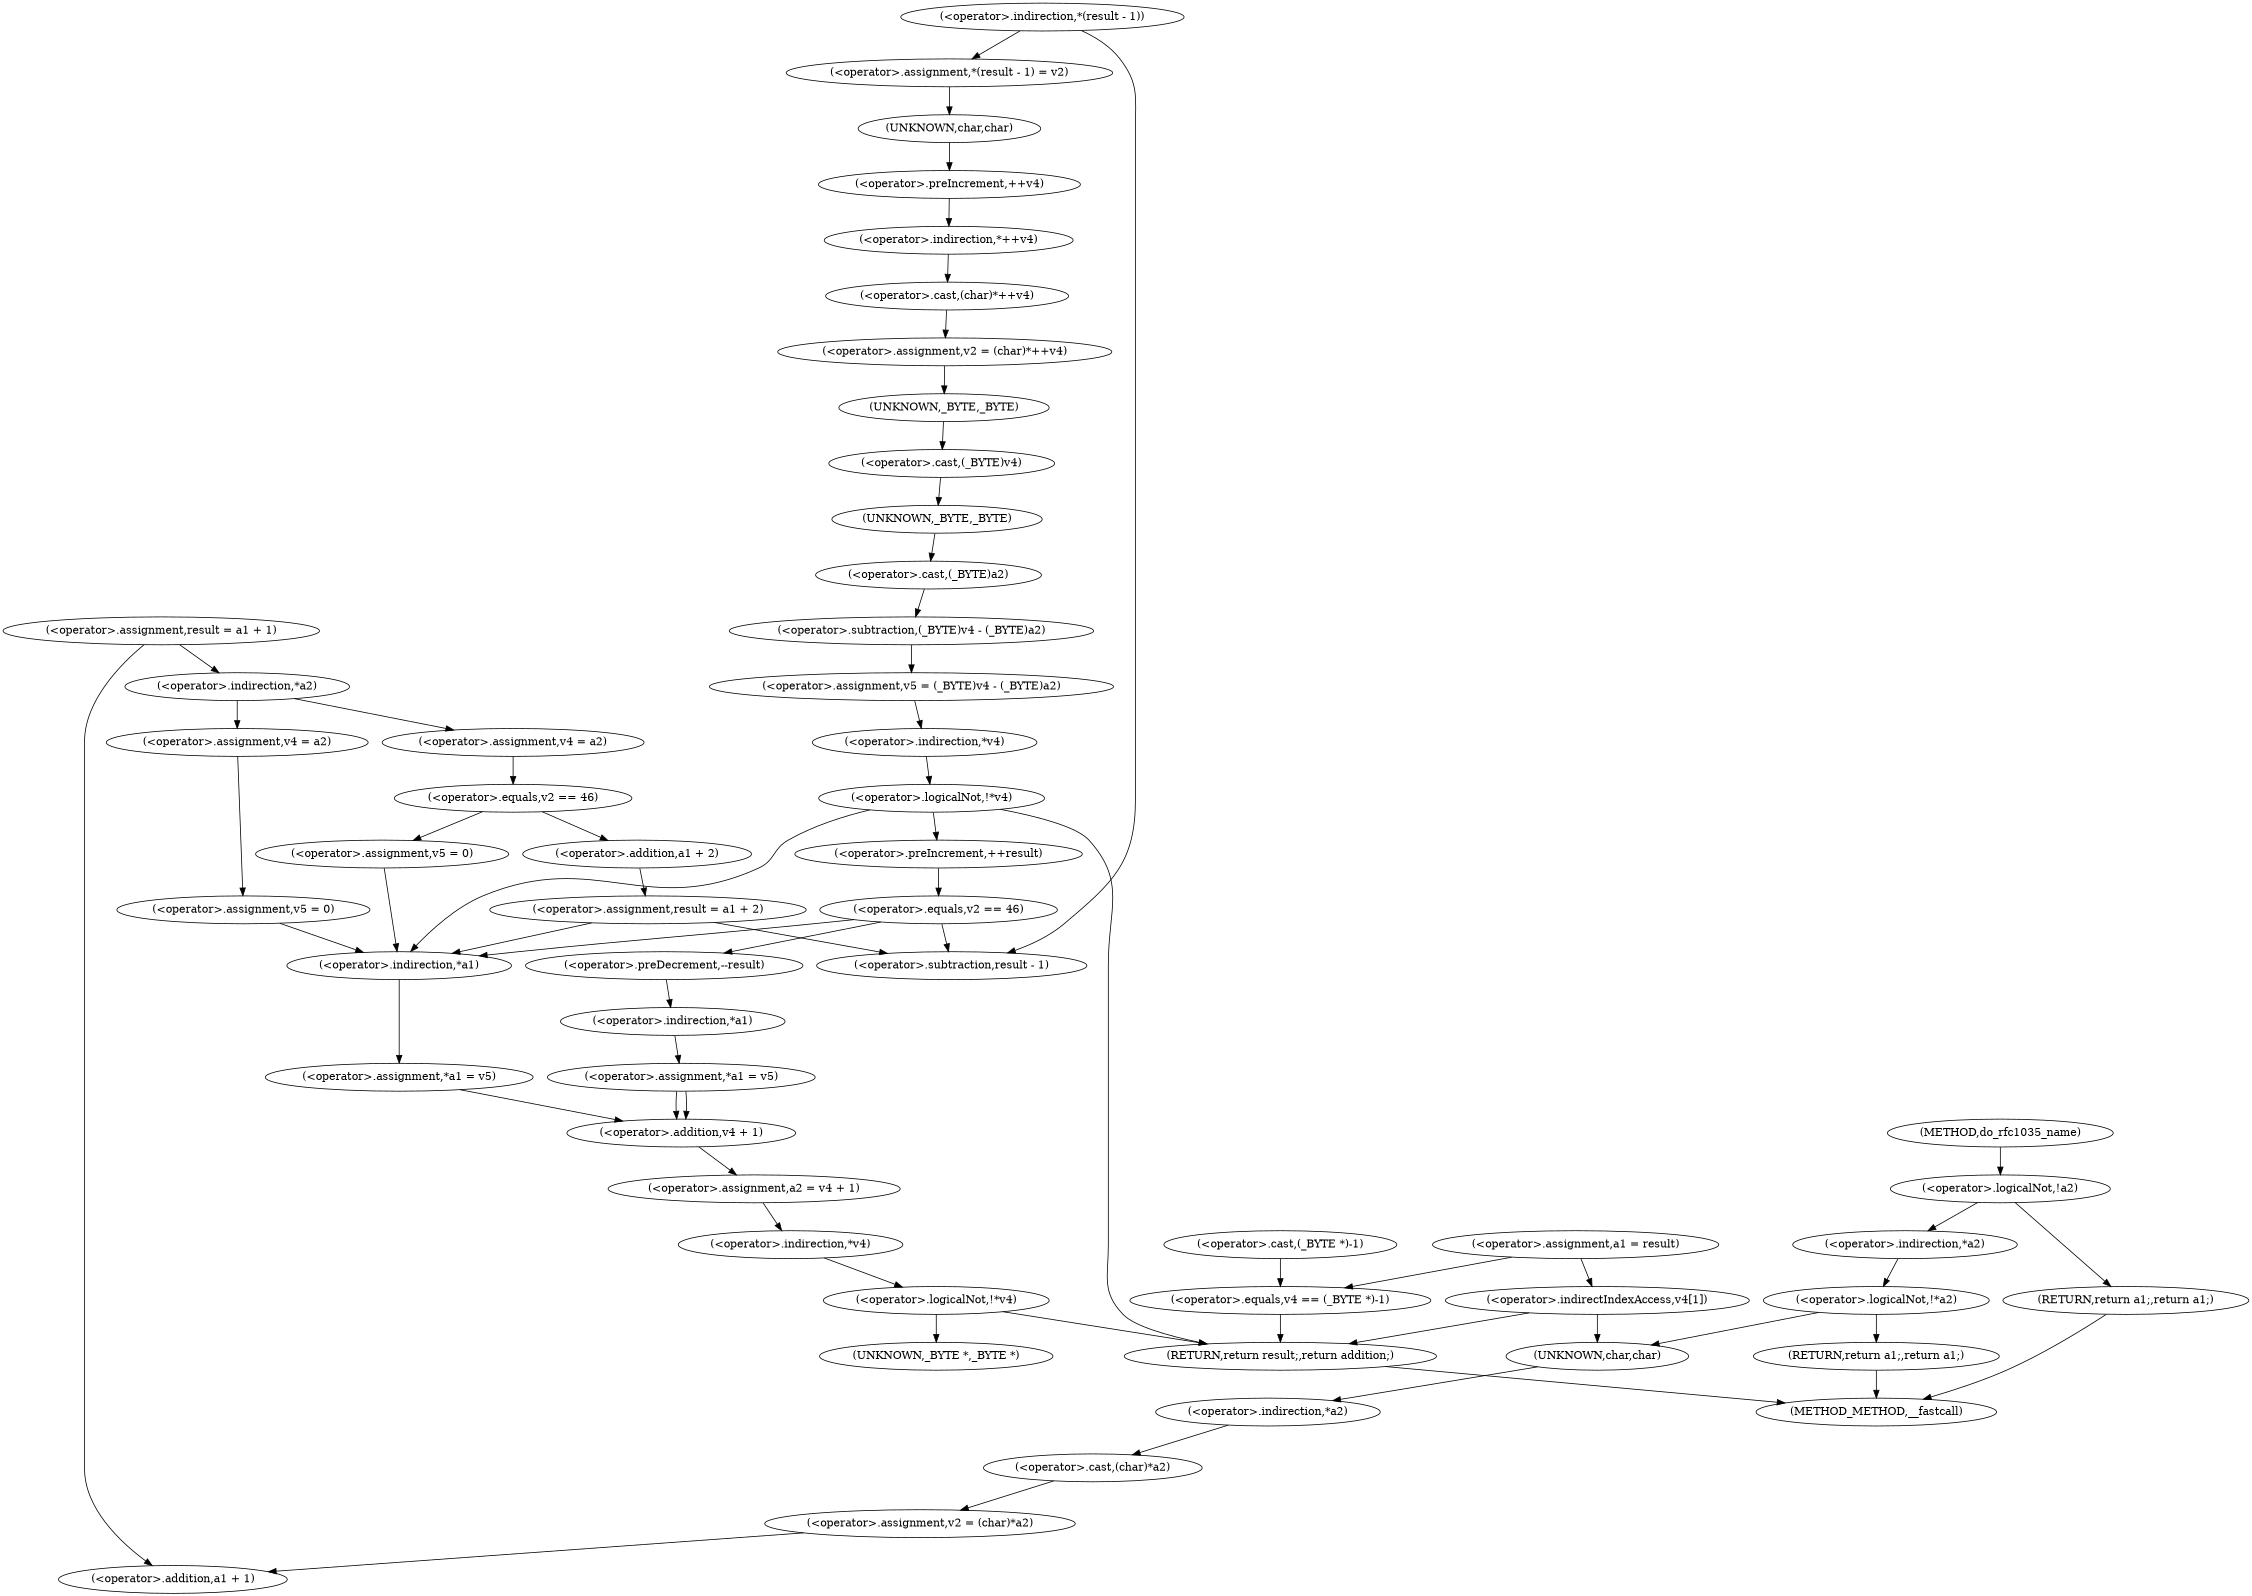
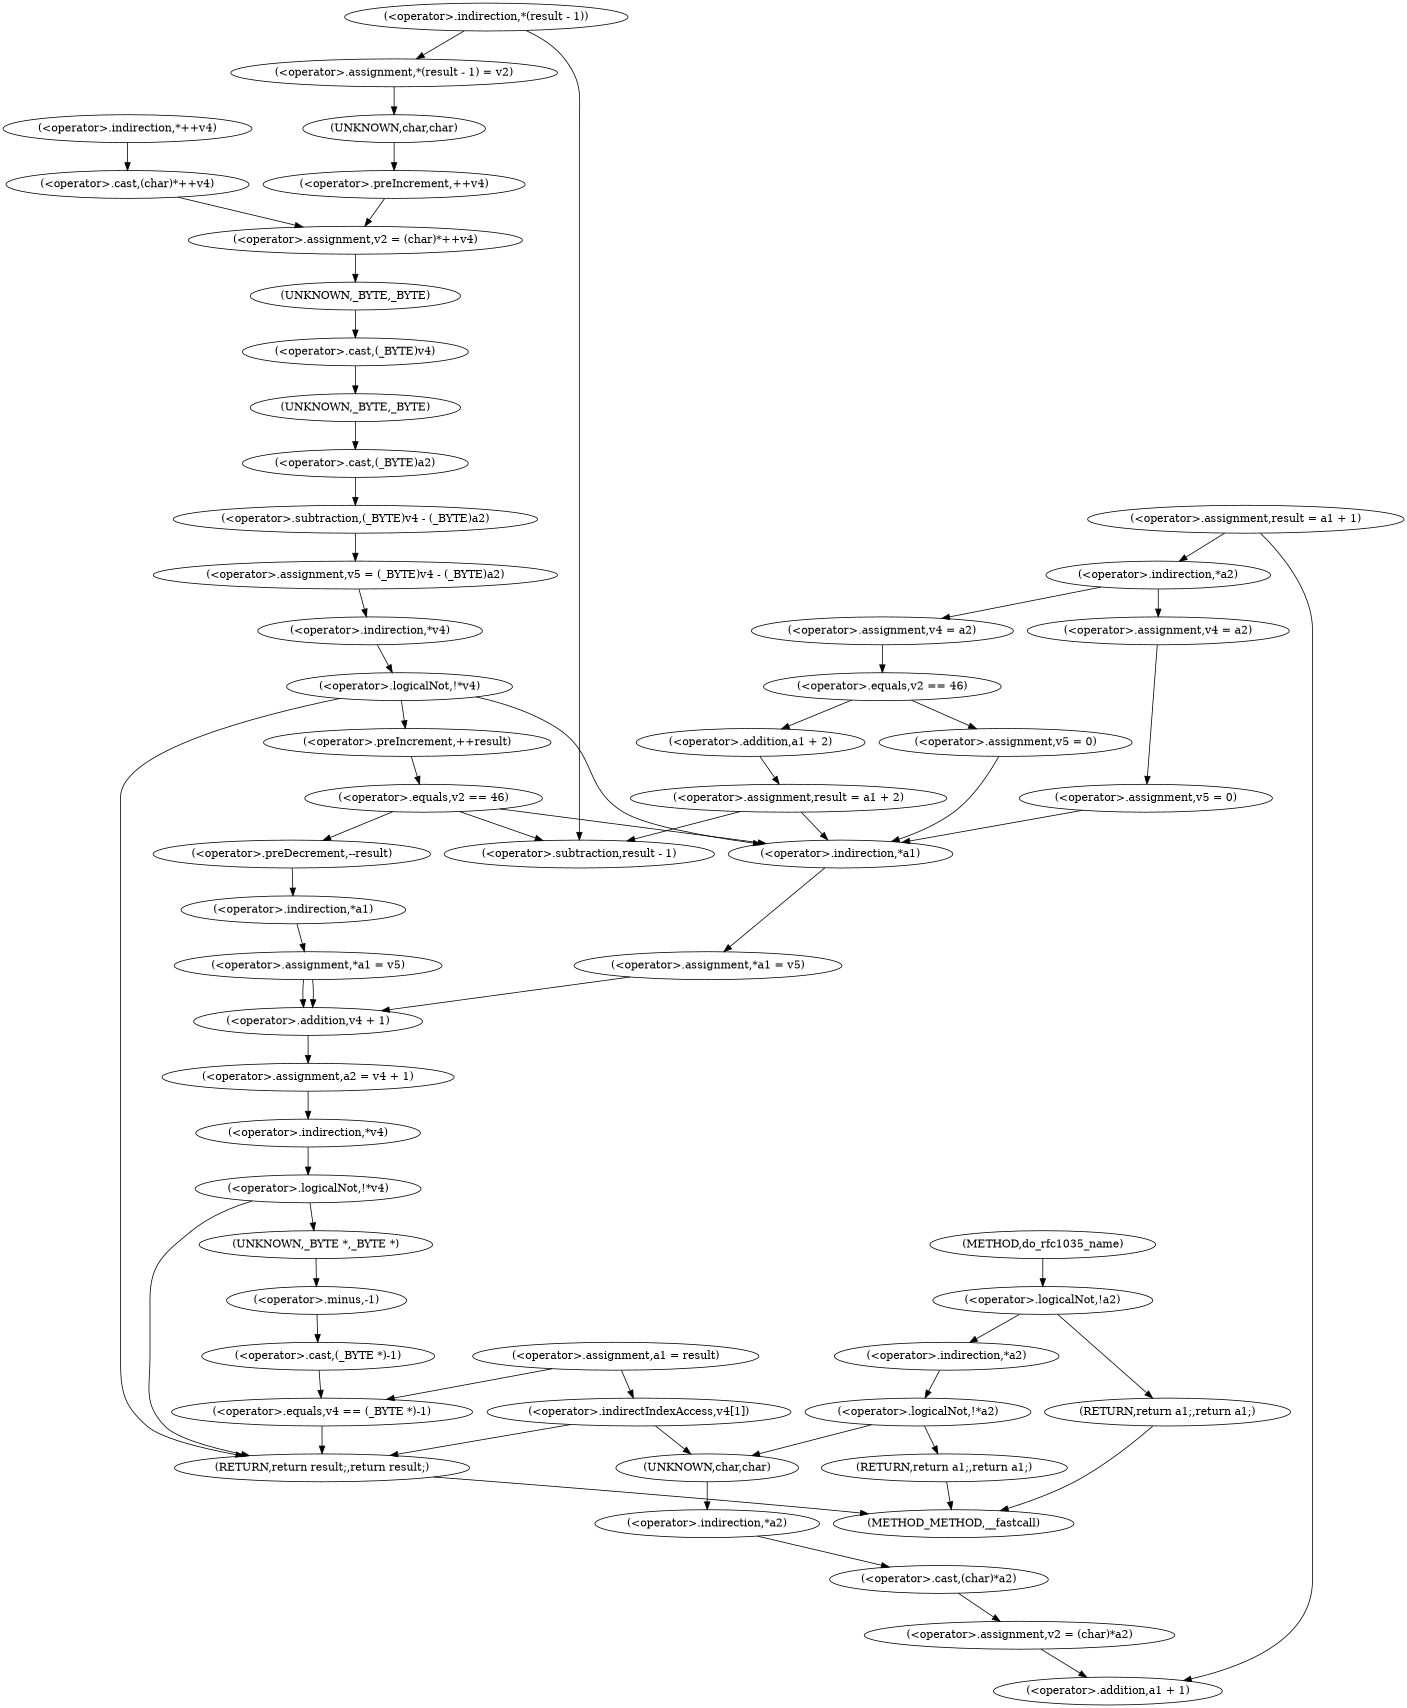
edge "(<operator>.preIncrement,++v4)" -> "(<operator>.indirection,*++v4)": now "(<operator>.preIncrement,++v4)" -> "(<operator>.assignment,v2 = (char)*++v4)"
node "(<operator>.minus,-1)": added
node "(RETURN,return result;,return addition;)": label "(RETURN,return result;,return addition;)" -> "(RETURN,return result;,return result;)"
